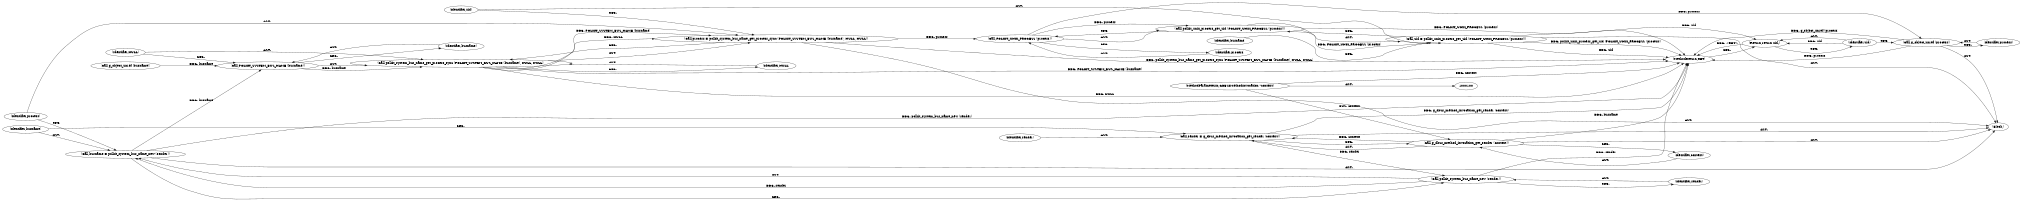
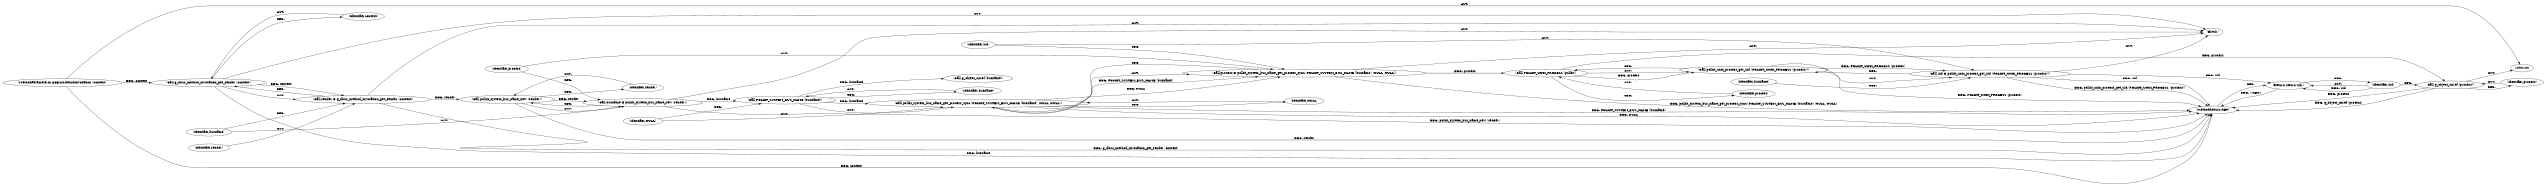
node "(Call,POLKIT_UNIX_PROCESS (process))": label "(Call,POLKIT_UNIX_PROCESS (process))" -> "(Call,POLKIT_UNIX_PROCESS (polkit))"
edge "(Call,g_object_unref (busname))" -> "(Call,POLKIT_SYSTEM_BUS_NAME (busname))": reversed
edge "(Call,g_object_unref (process))" -> "(Block,)": now "(Call,g_object_unref (process))" -> "1000100"
edge "(MethodParameterIn,GDBusMethodInvocation *context)" -> "(Call,g_dbus_method_invocation_get_sender (context))": label "BUS: context" -> "DDG: context"
